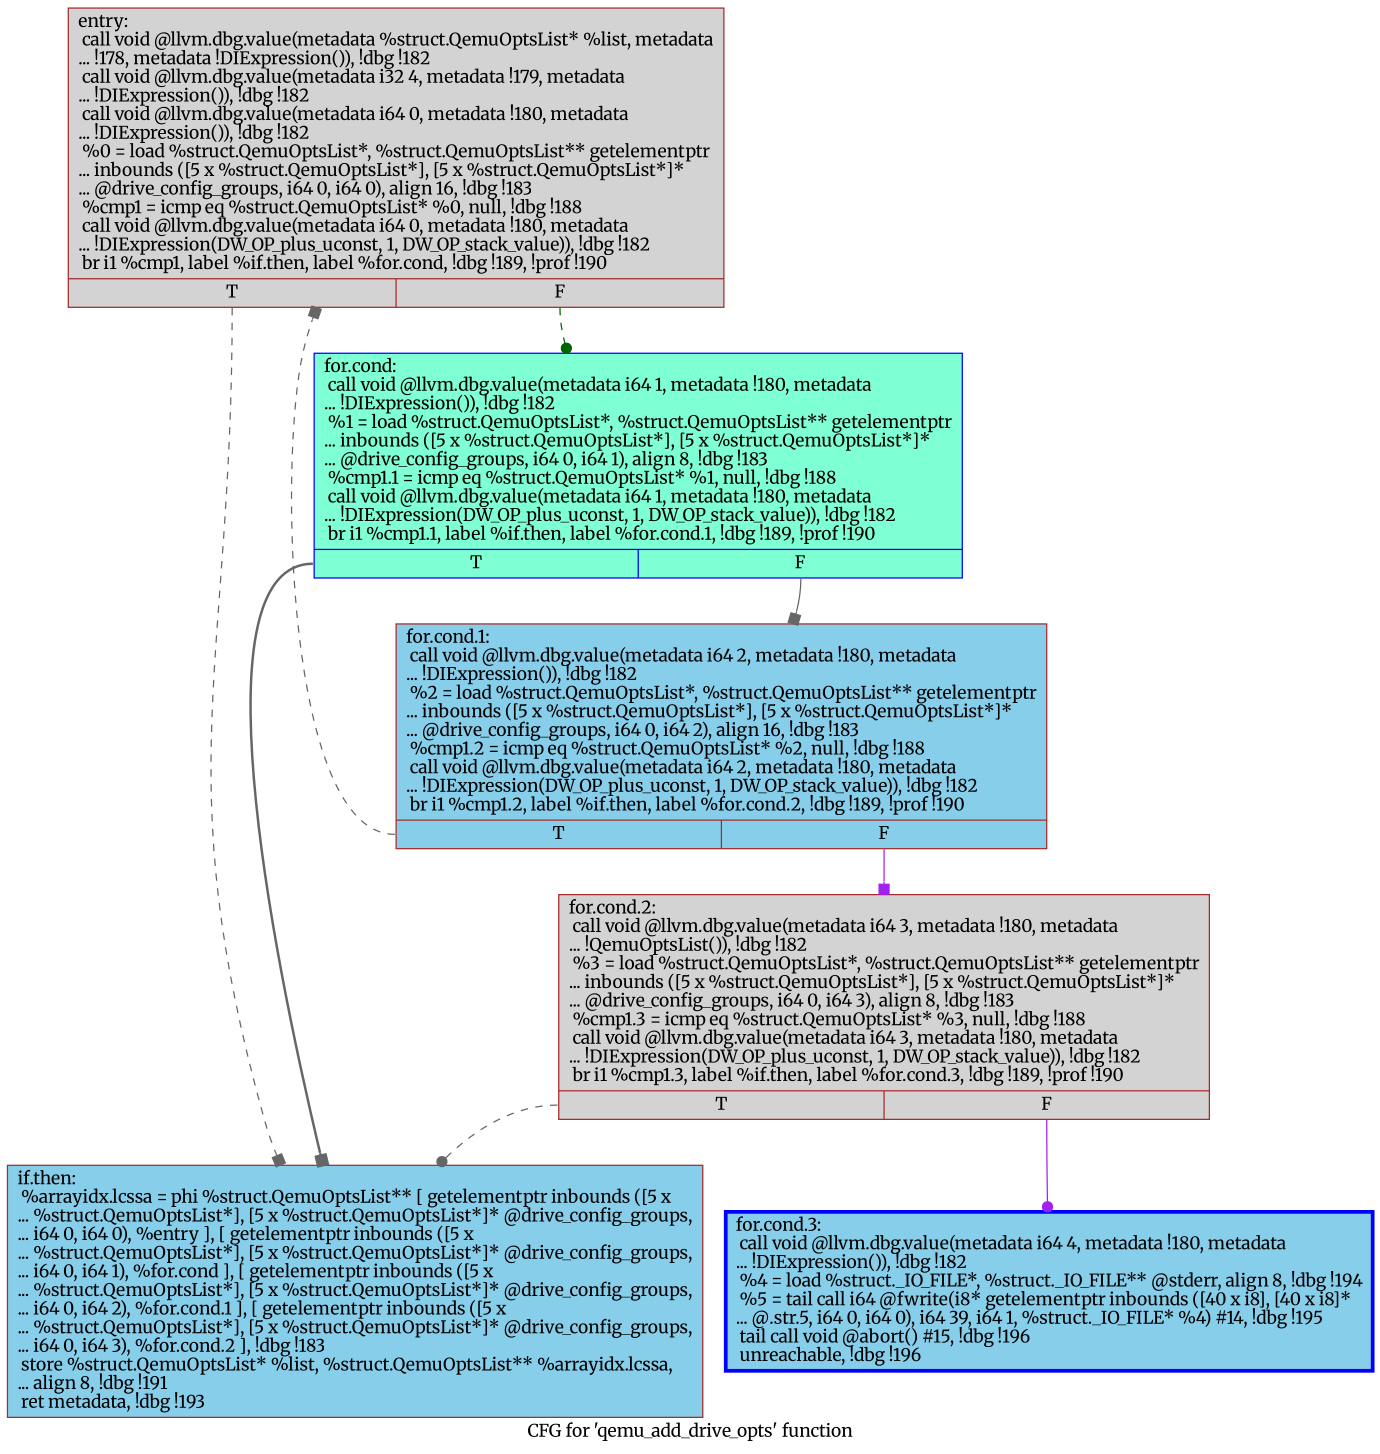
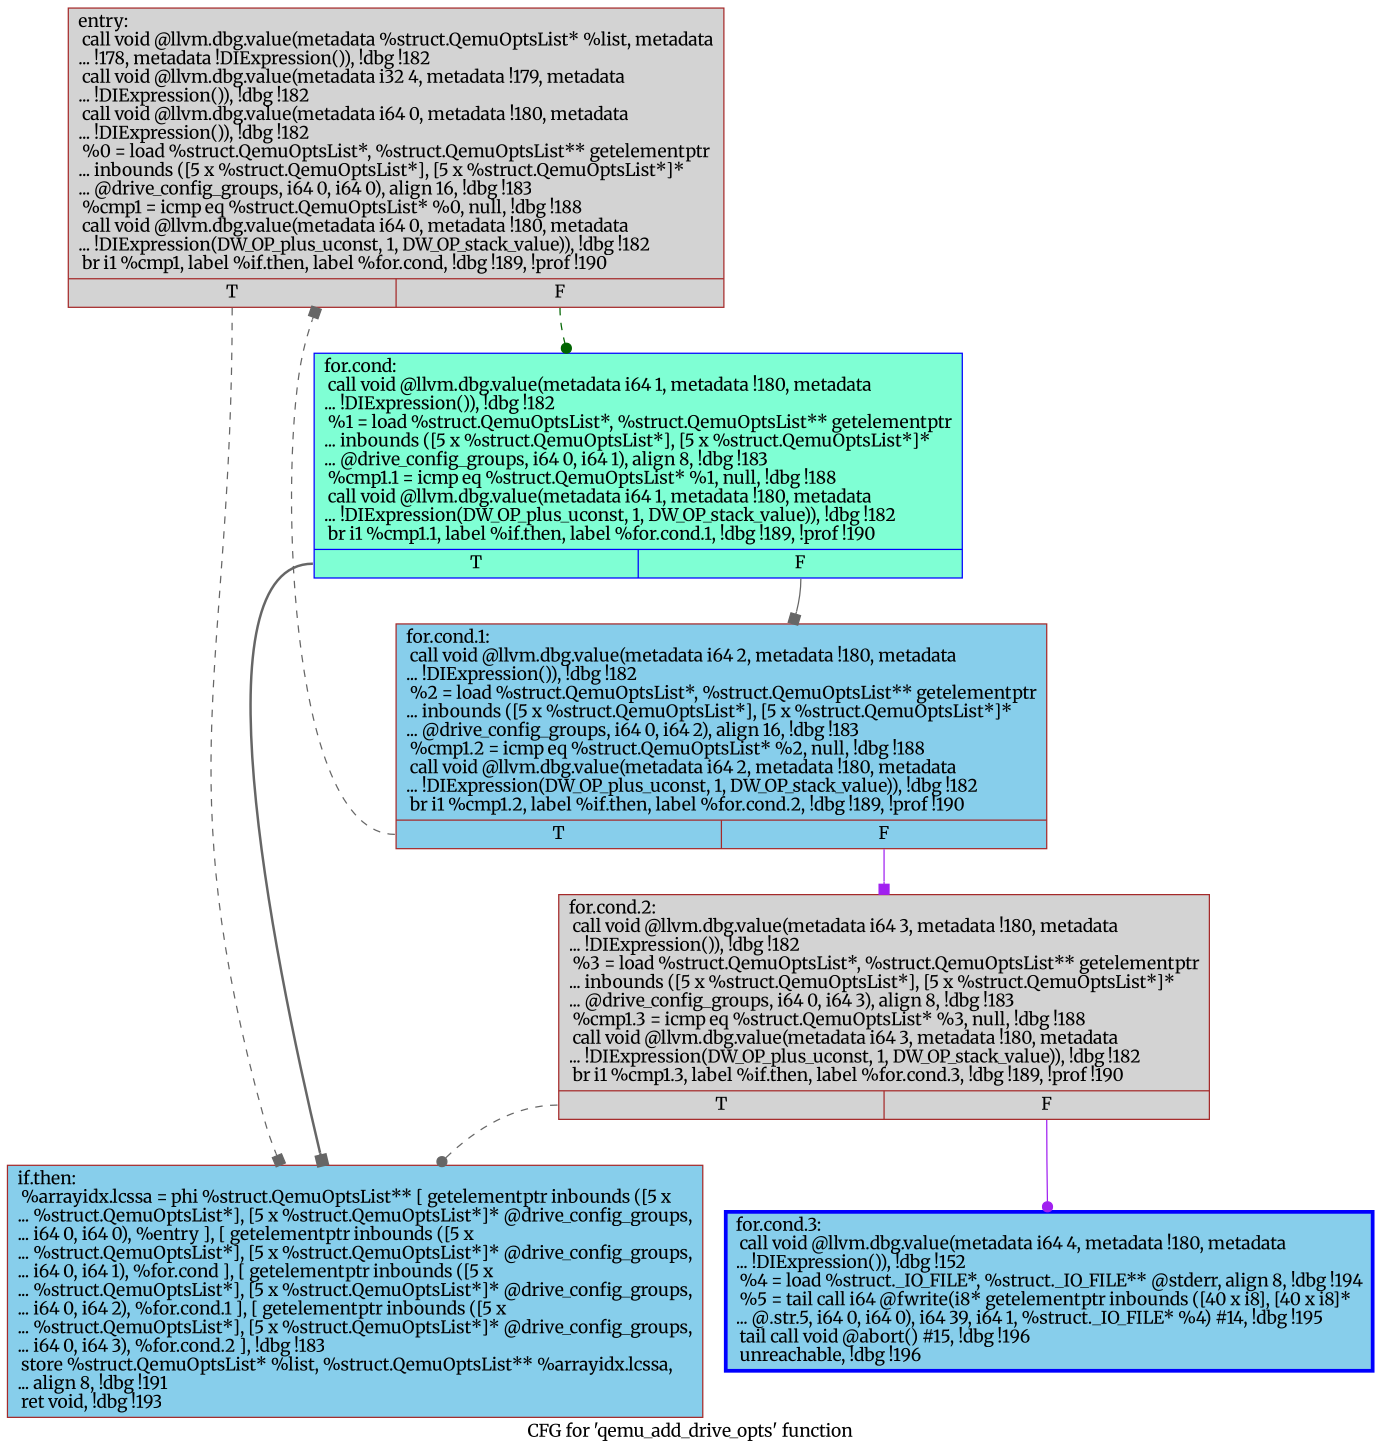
node "for.cond.2:": text "... !QemuOptsList()), !dbg !182" -> "... !DIExpression()), !dbg !182"
node "for.cond.3:": text "... !DIExpression()), !dbg !182" -> "... !DIExpression()), !dbg !152"
node "if.then:": text "ret metadata, !dbg !193" -> "ret void, !dbg !193"
